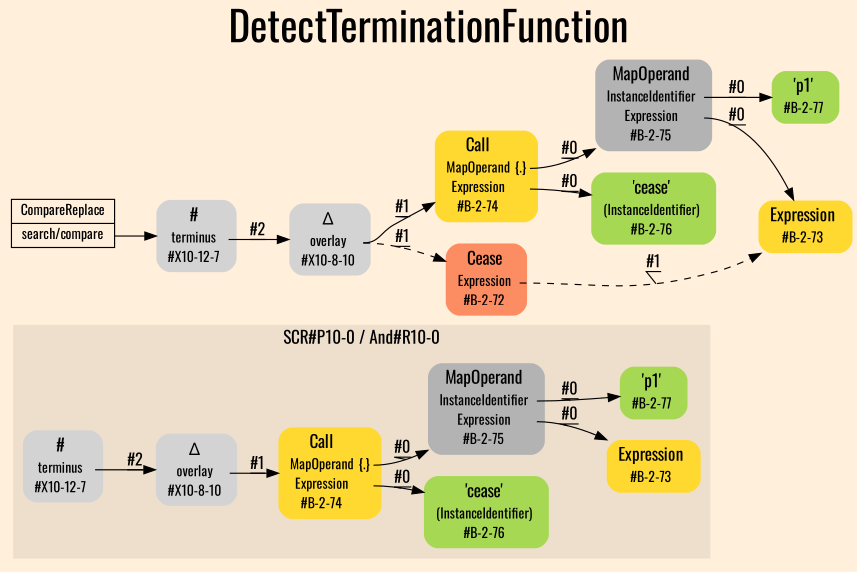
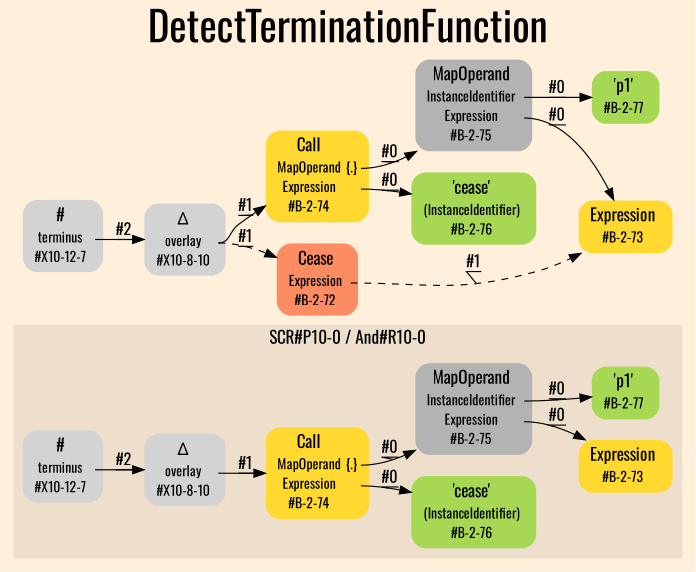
node "CompareReplace": removed
